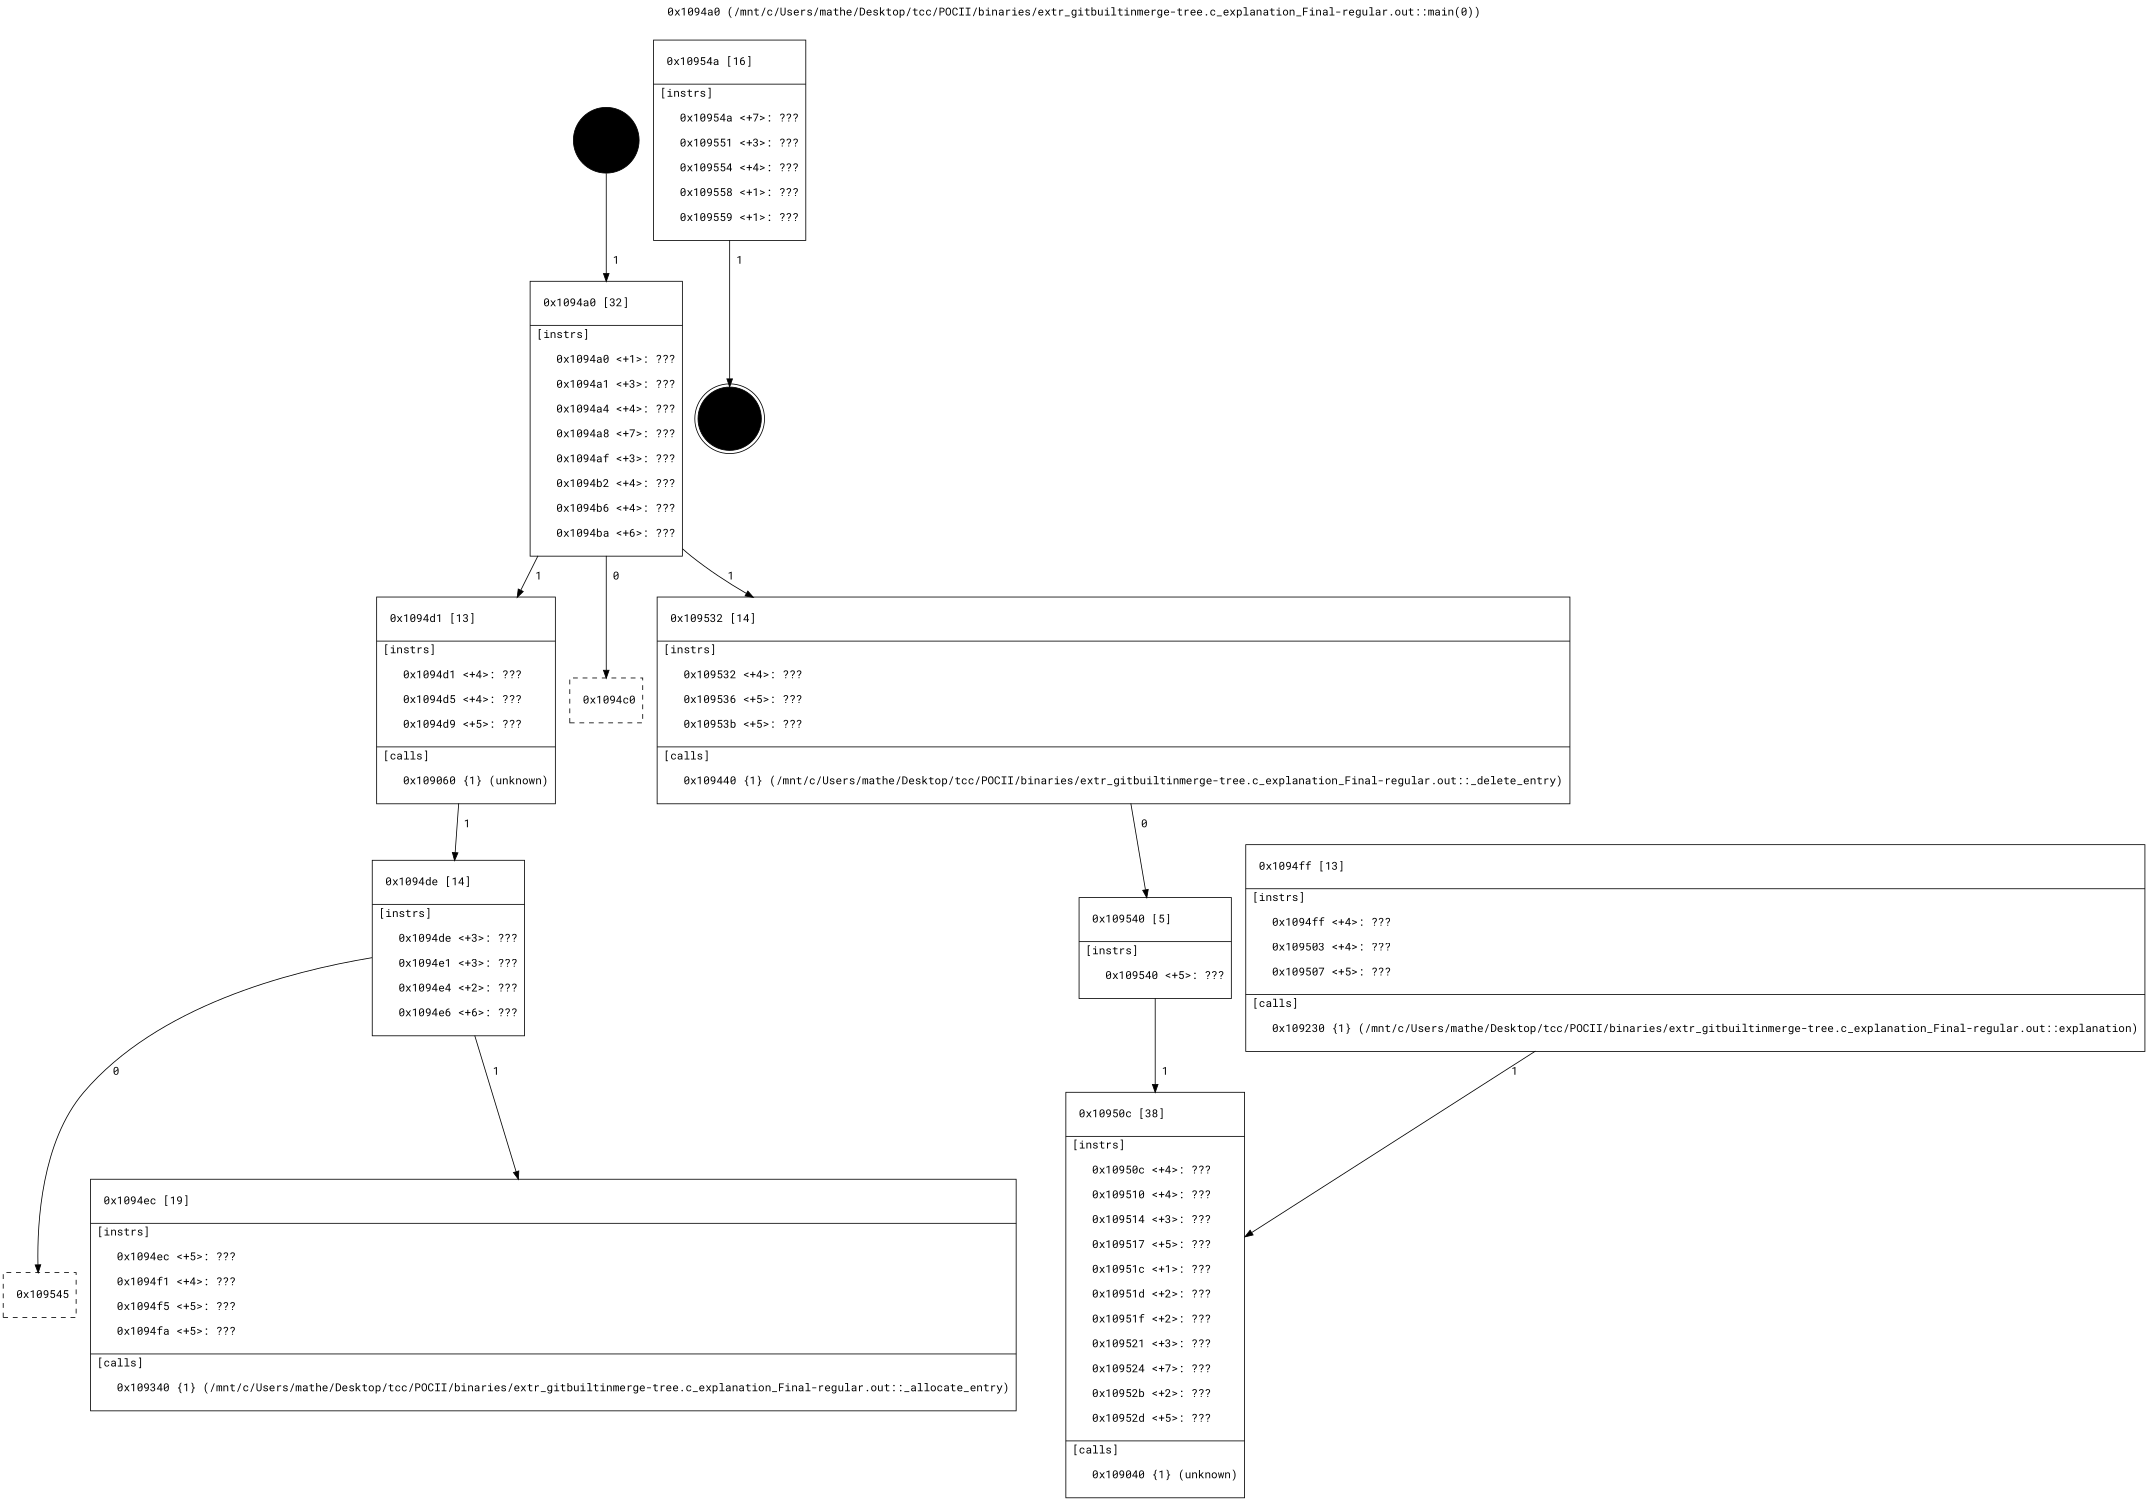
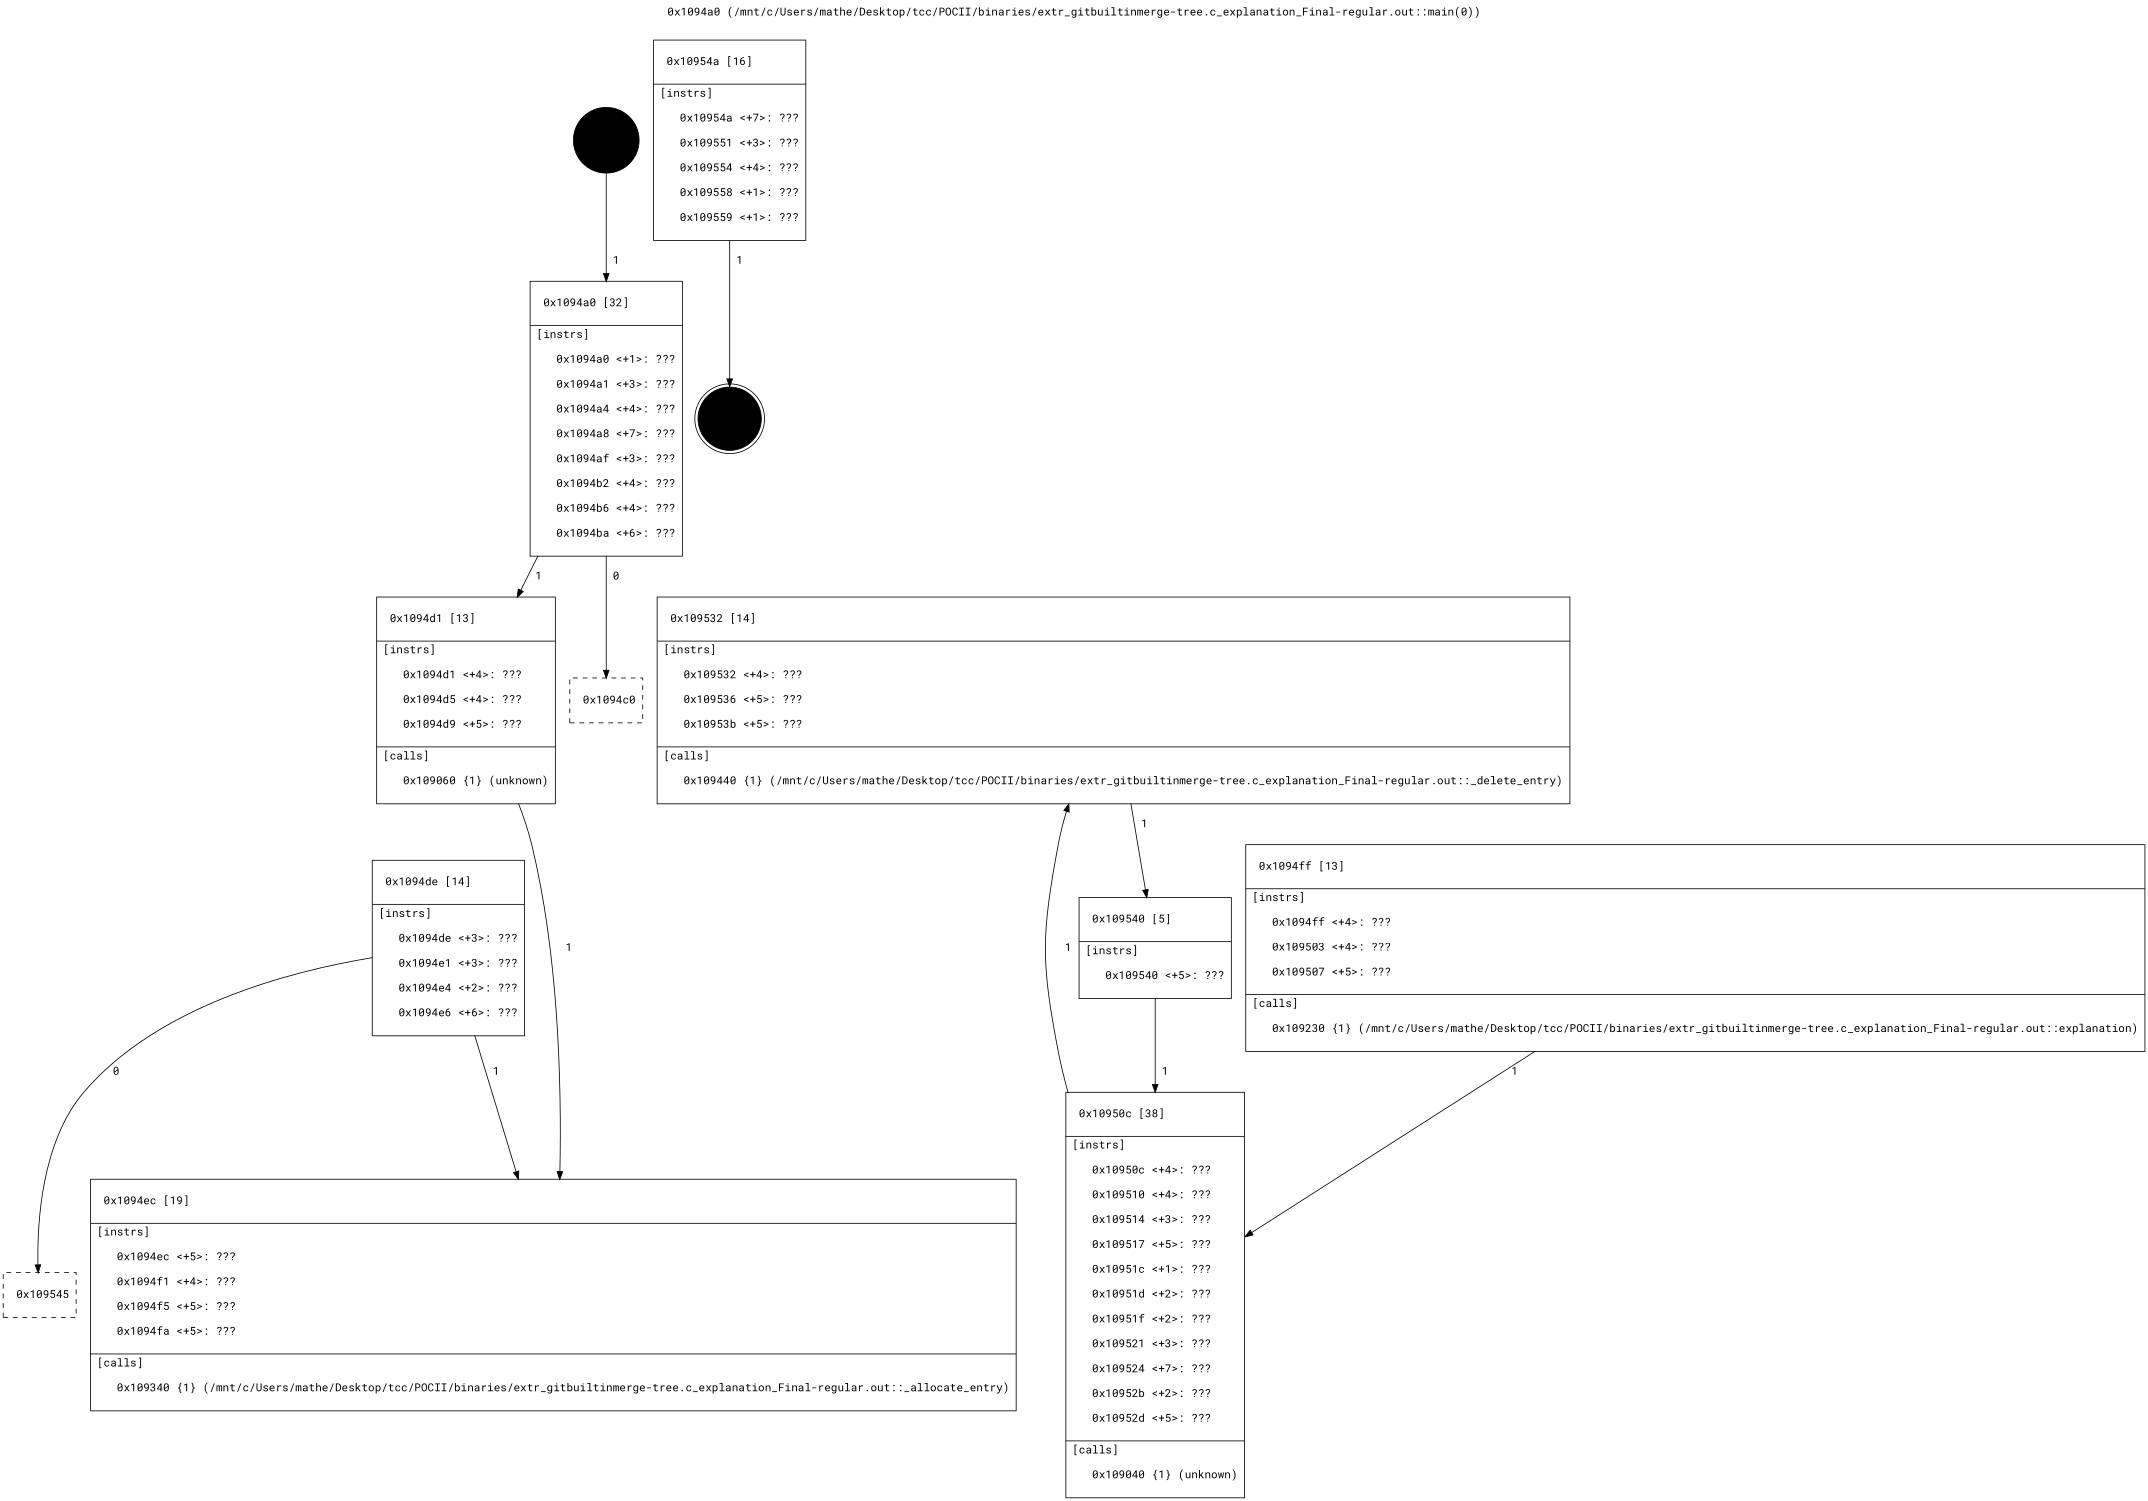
edge "0x1094a0 [32]" -> "0x109532 [14]": now "0x10950c [38]" -> "0x109532 [14]"
edge "0x109532 [14]" -> "0x109540 [5]": label " 0" -> " 1"
edge "0x1094d1 [13]" -> "0x1094de [14]": now "0x1094d1 [13]" -> "0x1094ec [19]"
